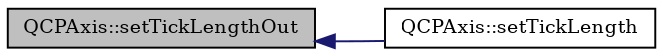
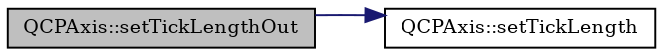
edge "QCPAxis::setTickLength" -> "QCPAxis::setTickLengthOut": reversed
